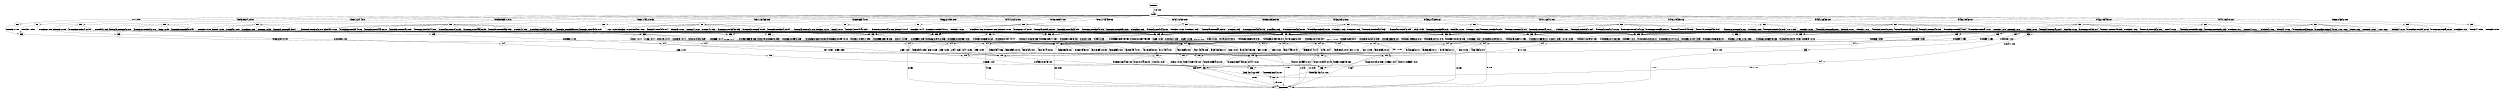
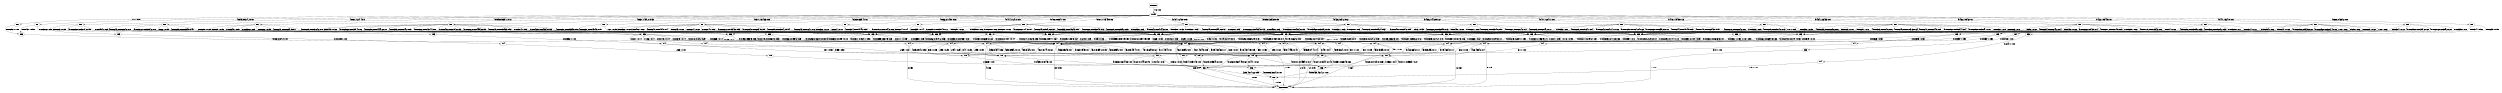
edge "T_7" -> "TERMINAL": label " 147 1.00" -> " 1 1.00"
